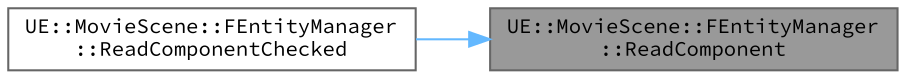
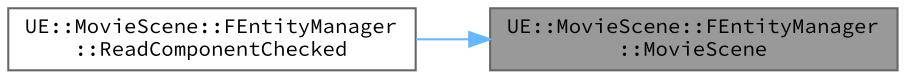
node "UE::MovieScene::FEntityManager ::ReadComponent": label "UE::MovieScene::FEntityManager ::ReadComponent" -> "UE::MovieScene::FEntityManager ::MovieScene"
